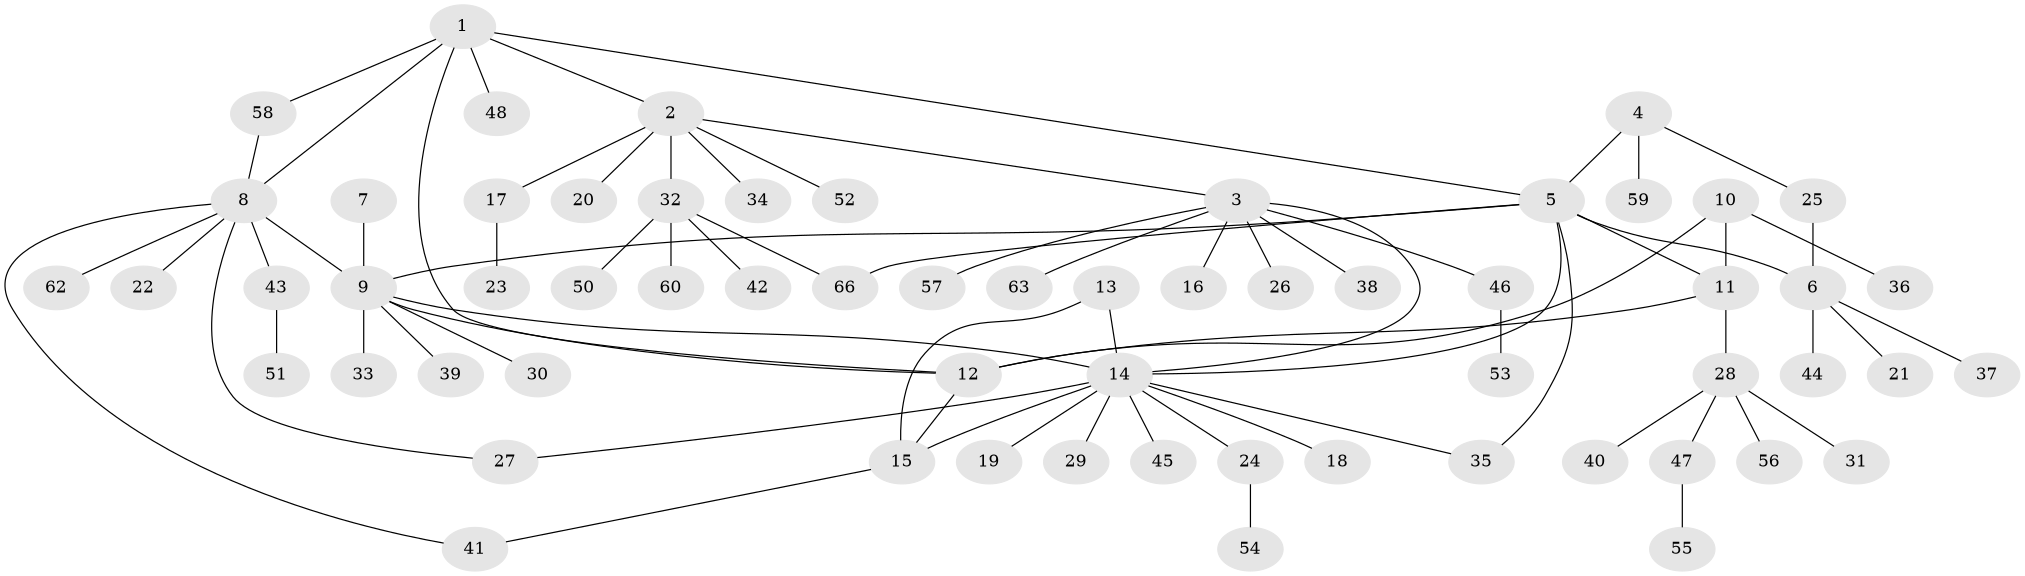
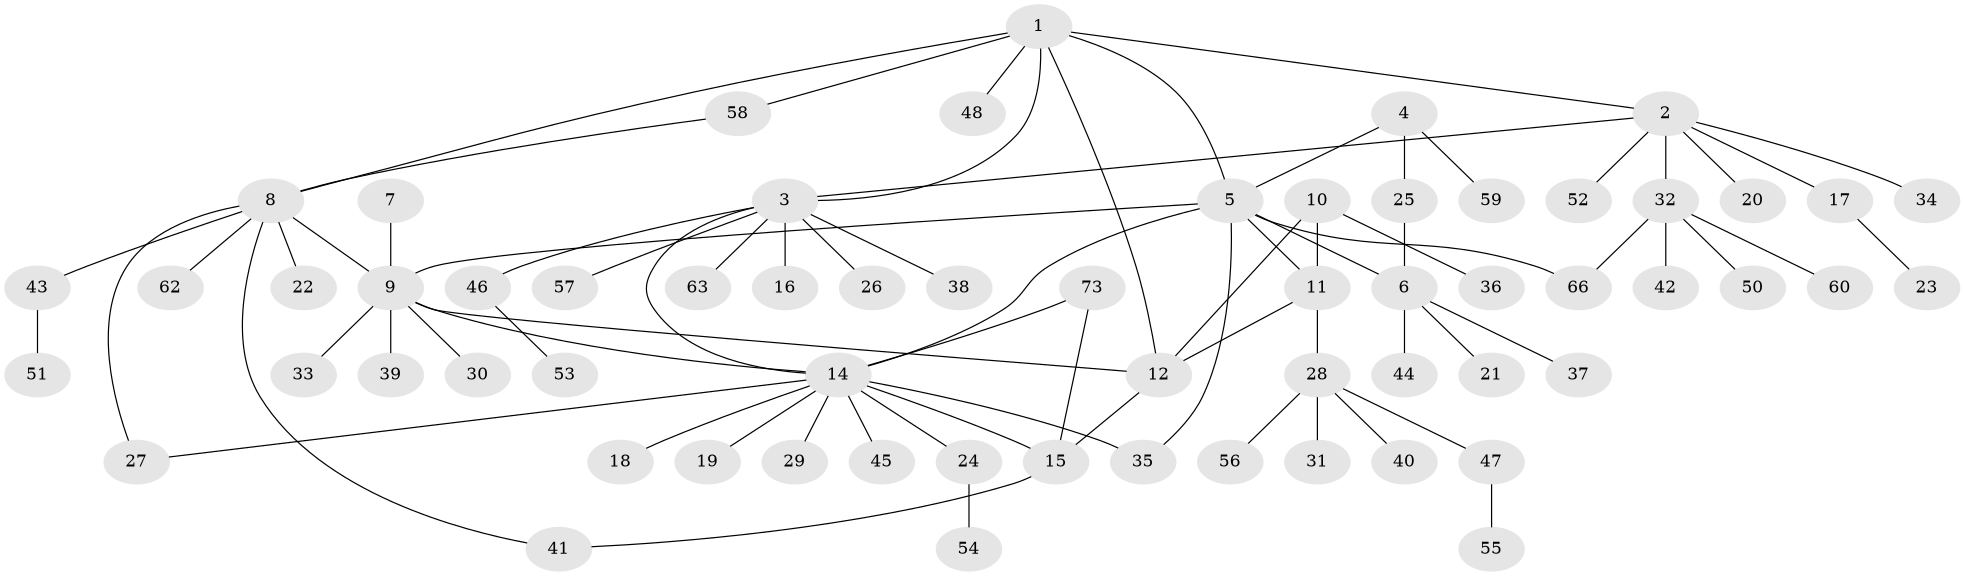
edge "1" -- "3": added
node "13": label "13" -> "73"
